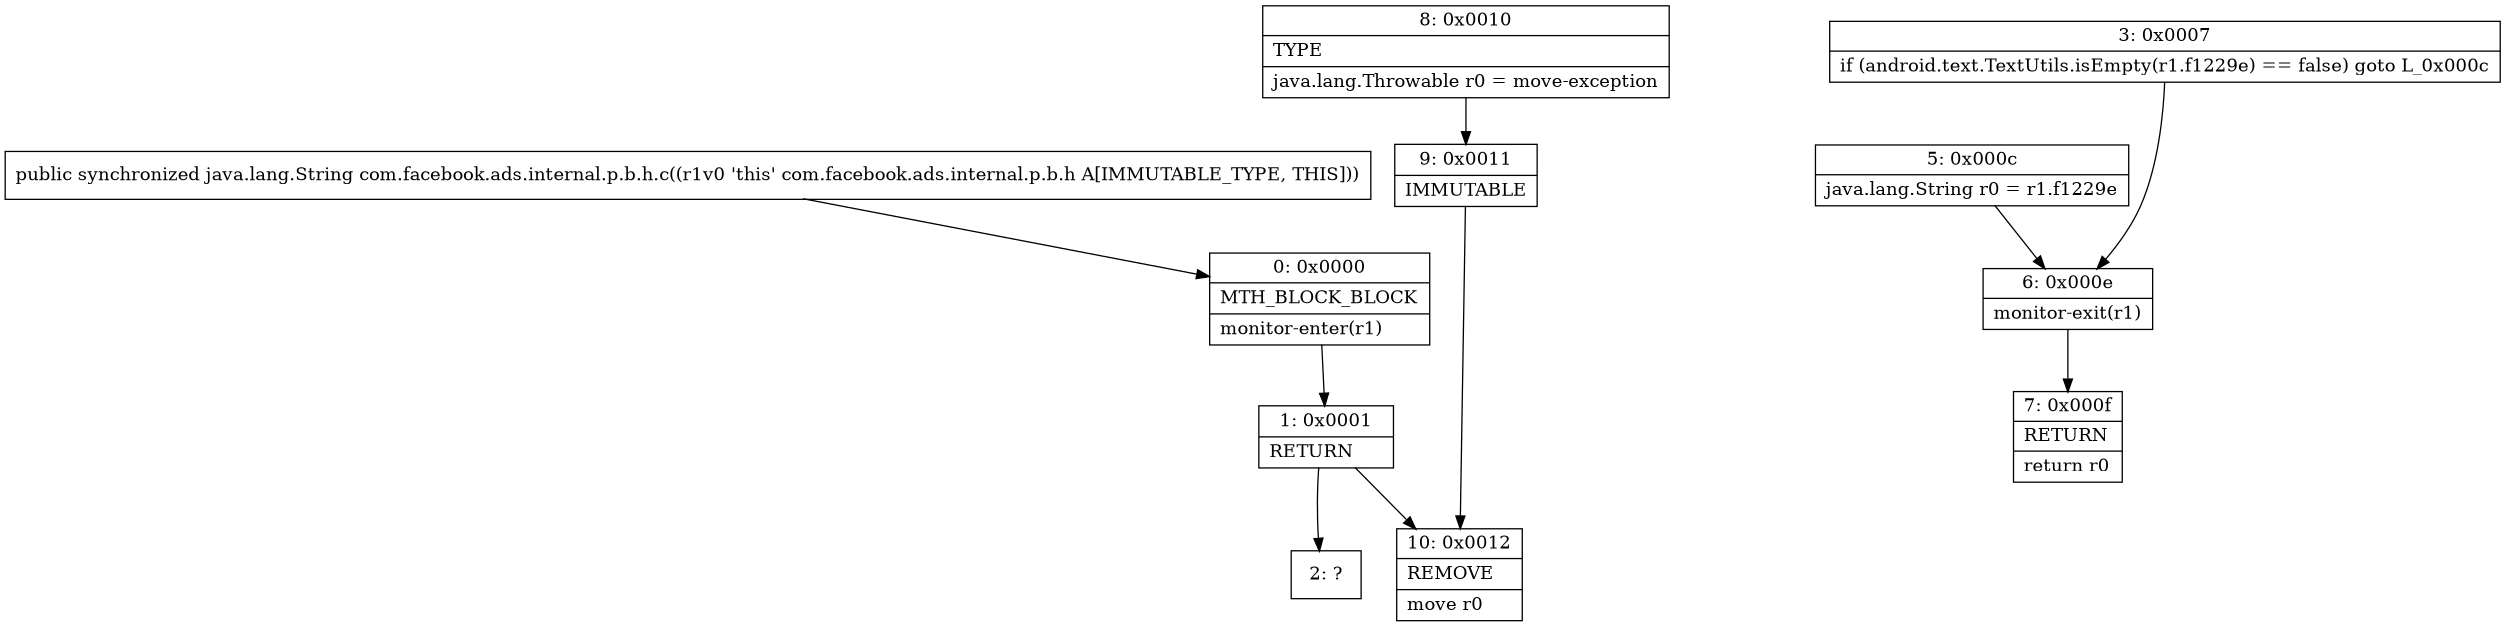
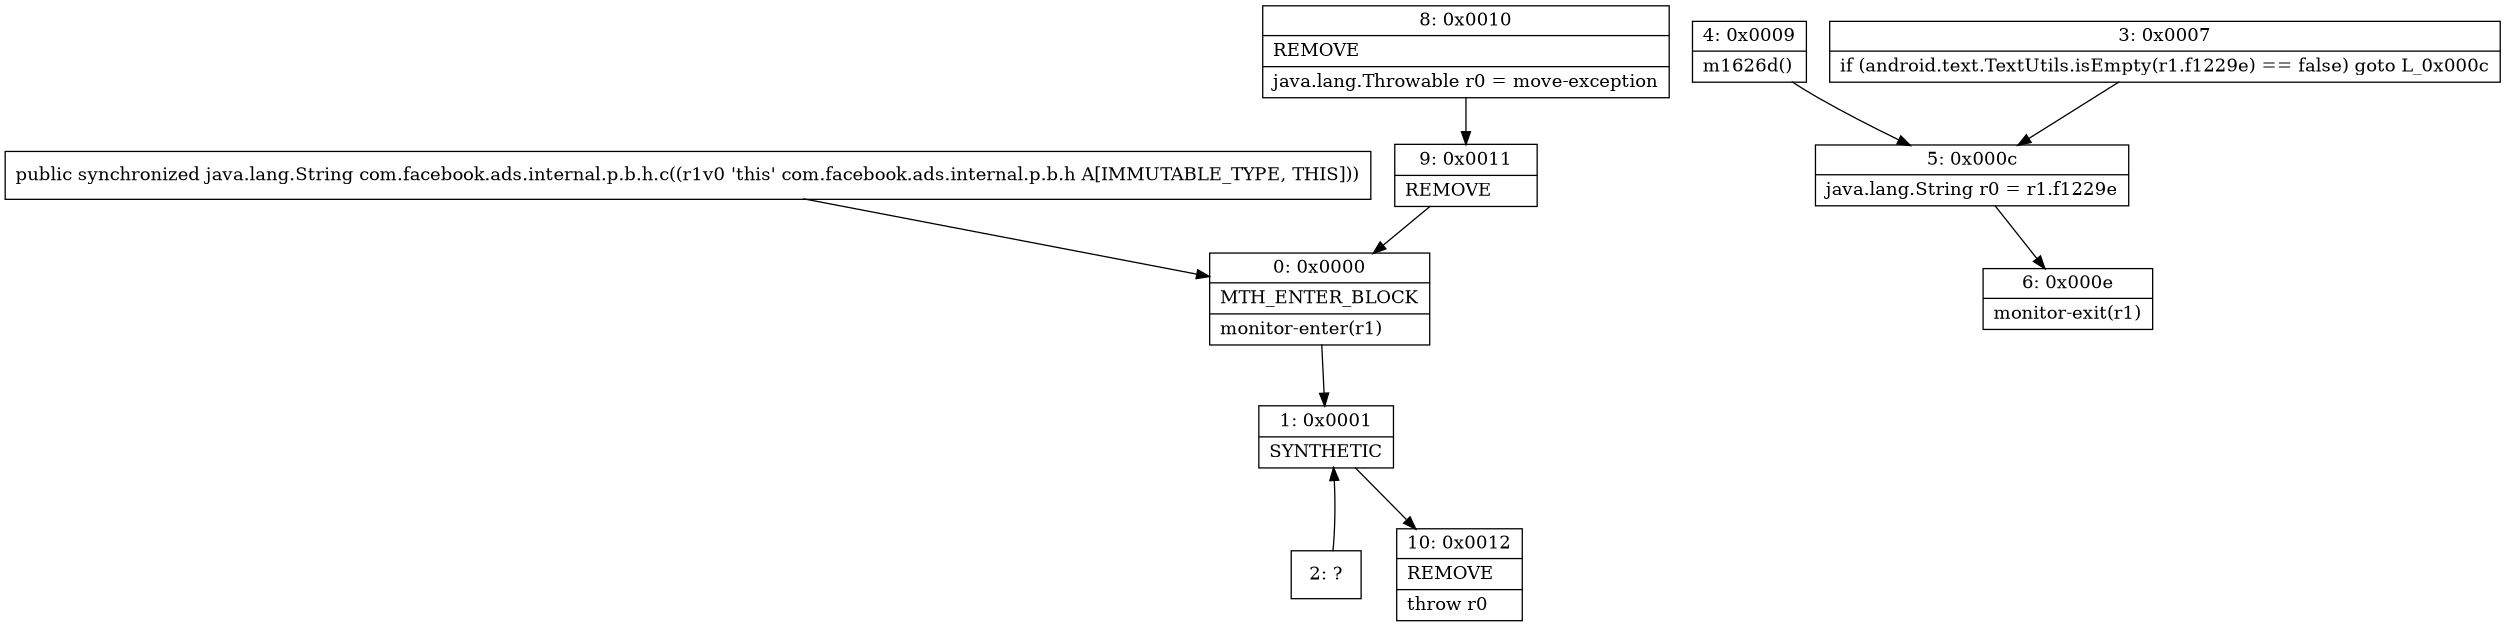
node "8: 0x0010": text "TYPE" -> "REMOVE"
node "4: 0x0009": added
edge "3: 0x0007" -> "6: 0x000e": now "3: 0x0007" -> "5: 0x000c"
node "9: 0x0011": text "IMMUTABLE" -> "REMOVE"
node "0: 0x0000": text "MTH_BLOCK_BLOCK" -> "MTH_ENTER_BLOCK"
edge "9: 0x0011" -> "10: 0x0012": now "9: 0x0011" -> "0: 0x0000"
node "7: 0x000f": removed
node "1: 0x0001": text "RETURN" -> "SYNTHETIC"
edge "1: 0x0001" -> "2: ?": reversed
node "10: 0x0012": text "move r0" -> "throw r0"
